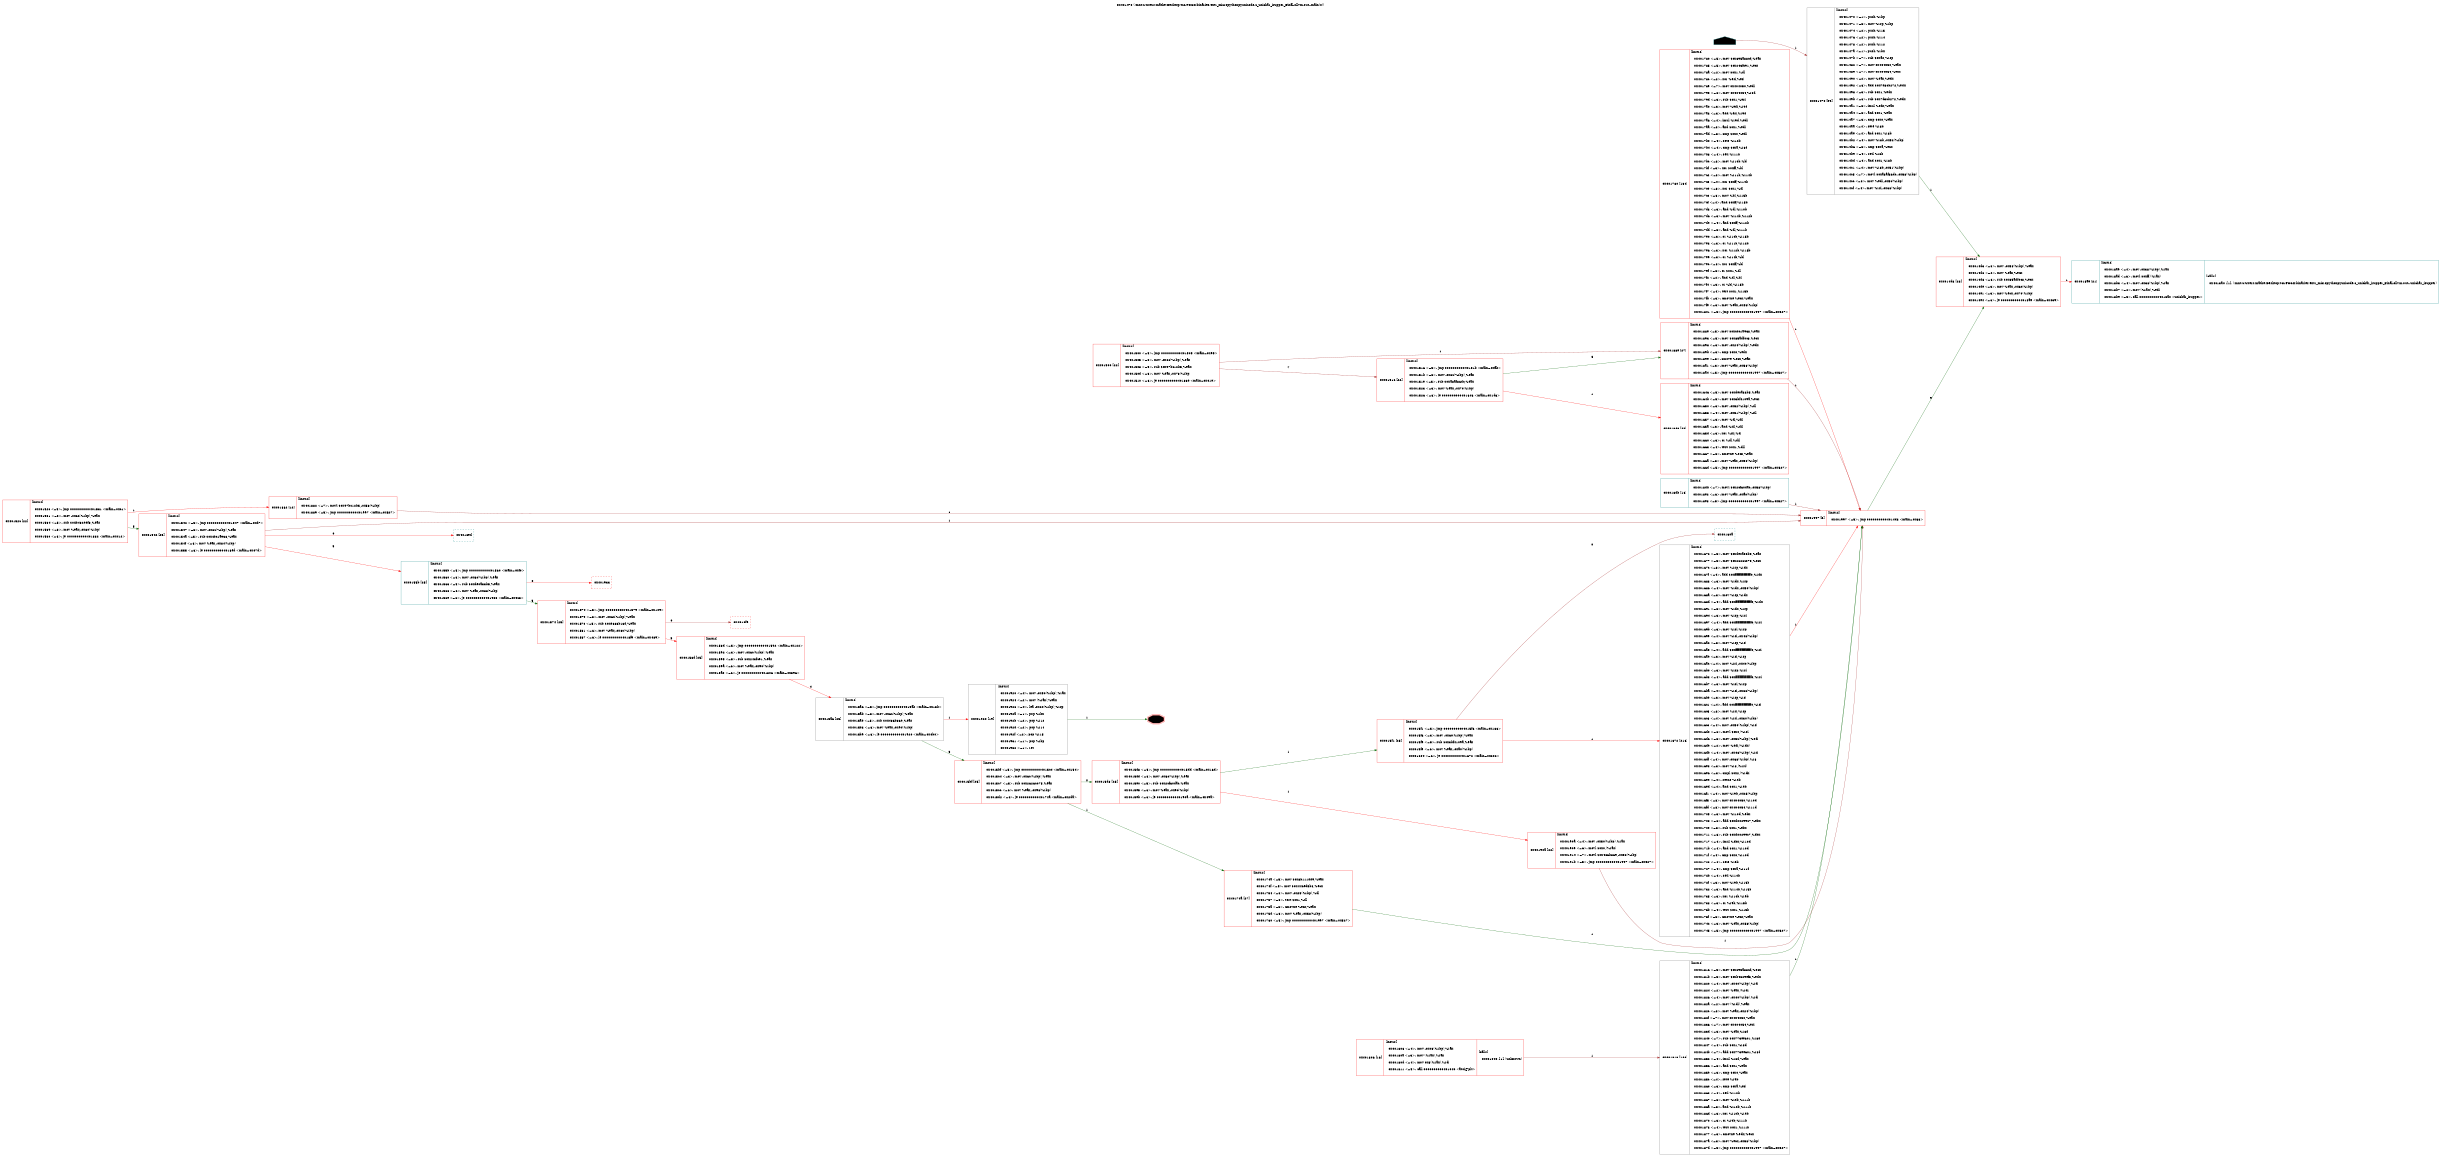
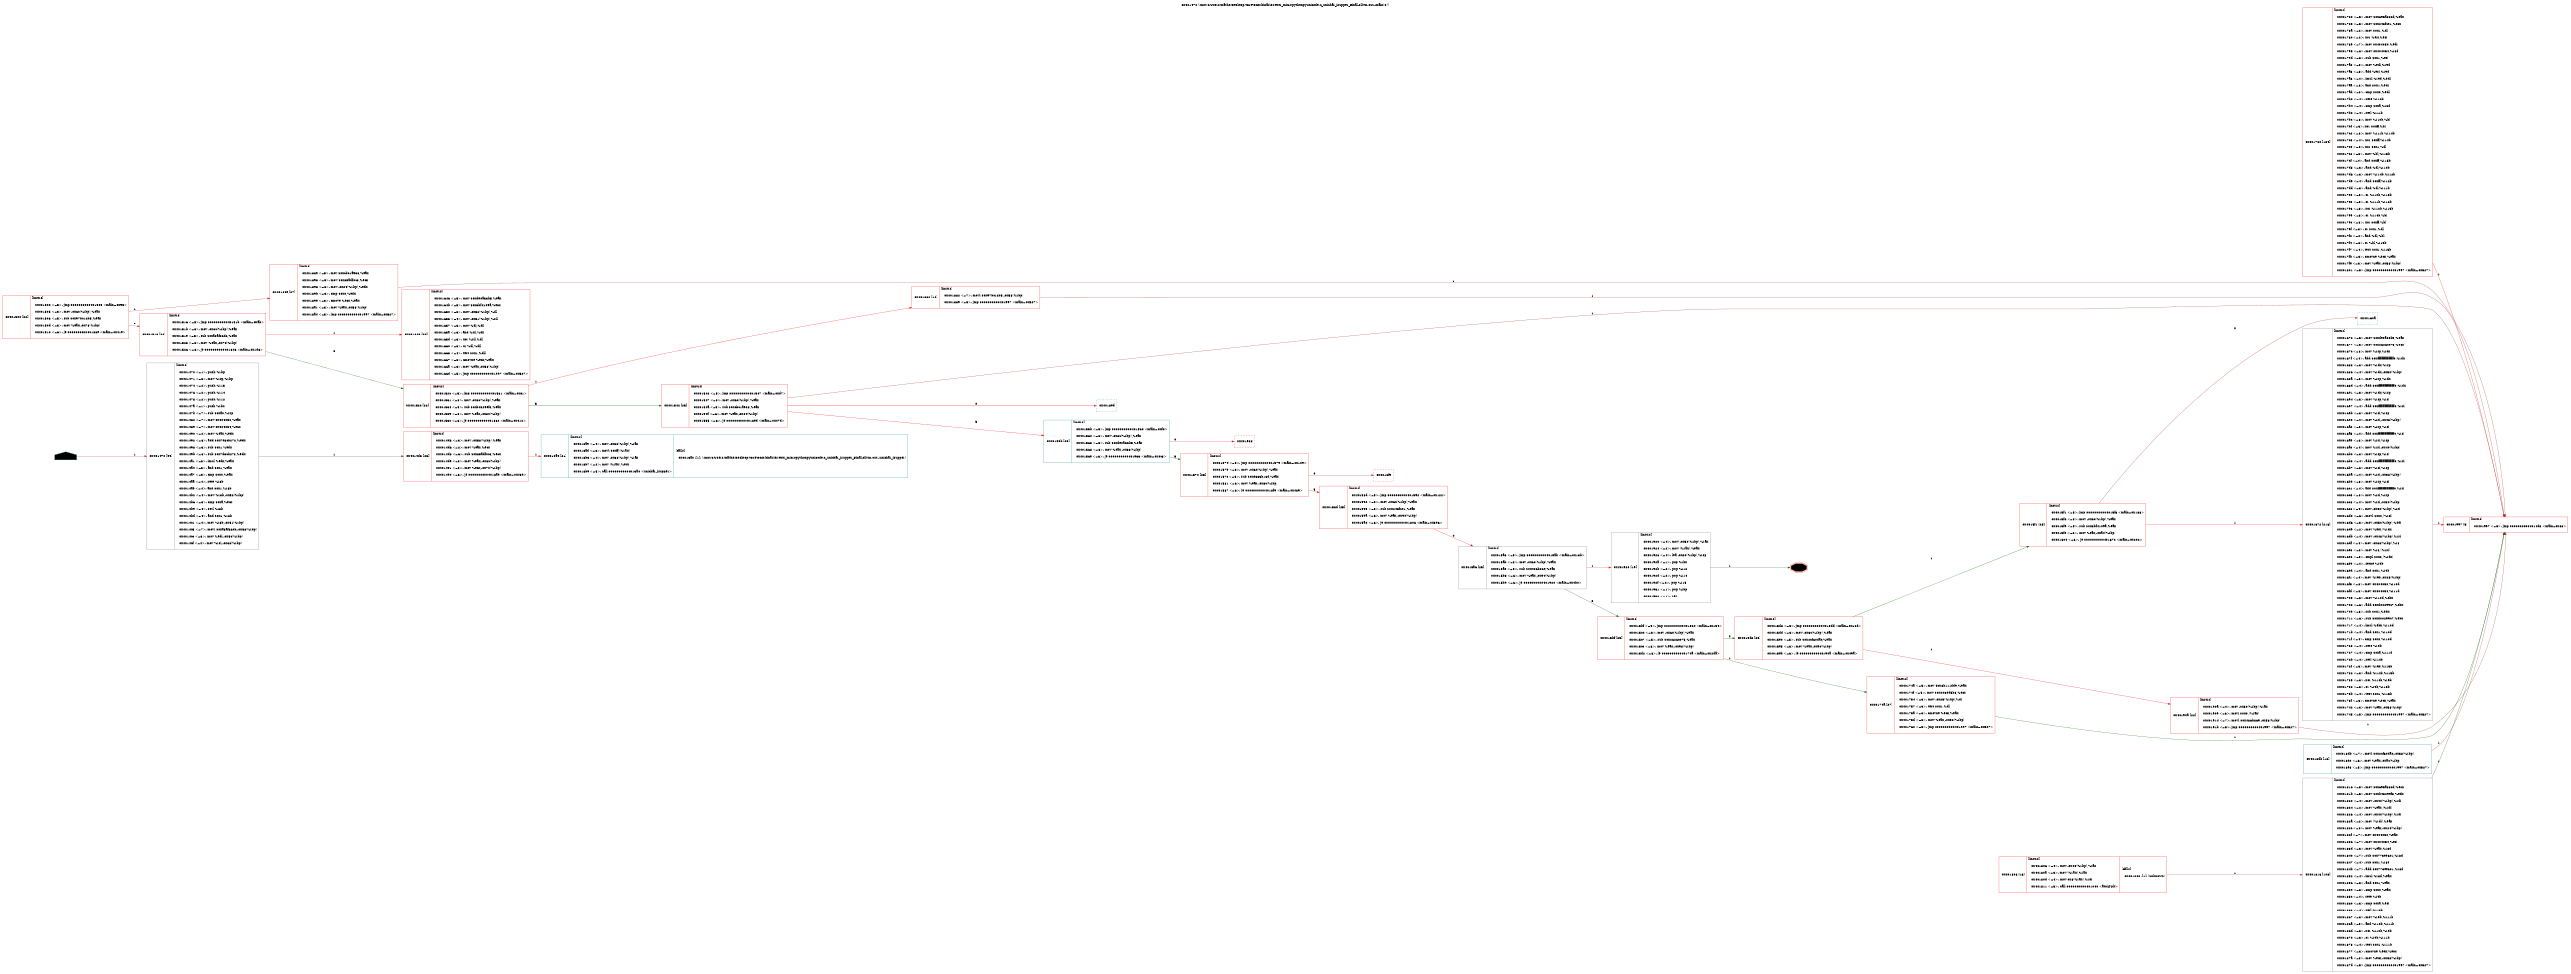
edge "0x401516 [22]" -> "0x40188e [27]": now "0x401516 [22]" -> "0x40152c [22]"
edge "0x401997 [5]" -> "0x4014d3 [23]": removed, label "9"
